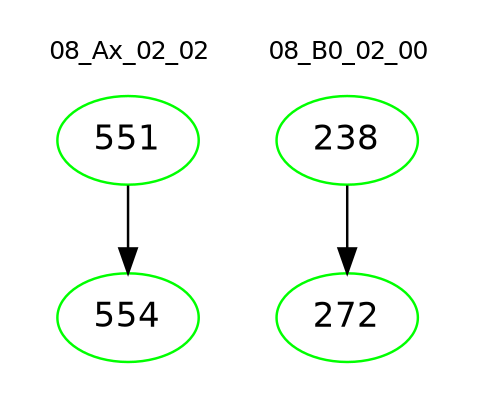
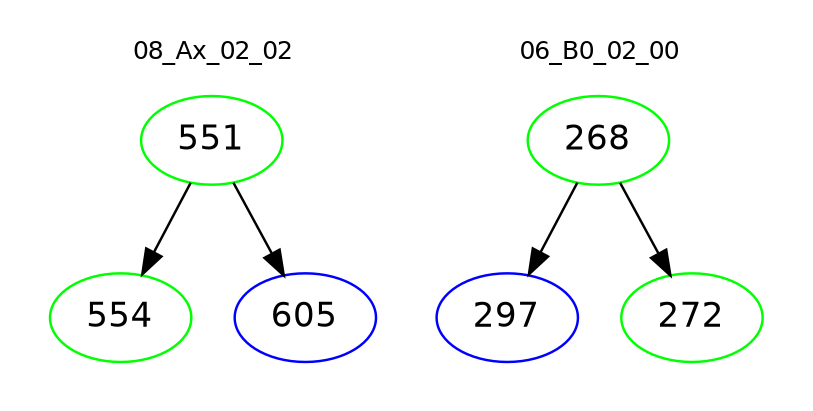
cluster "08_B0_02_00": label "08_B0_02_00" -> "06_B0_02_00"
node "238": label "238" -> "268"
node "605": added
node "297": added
